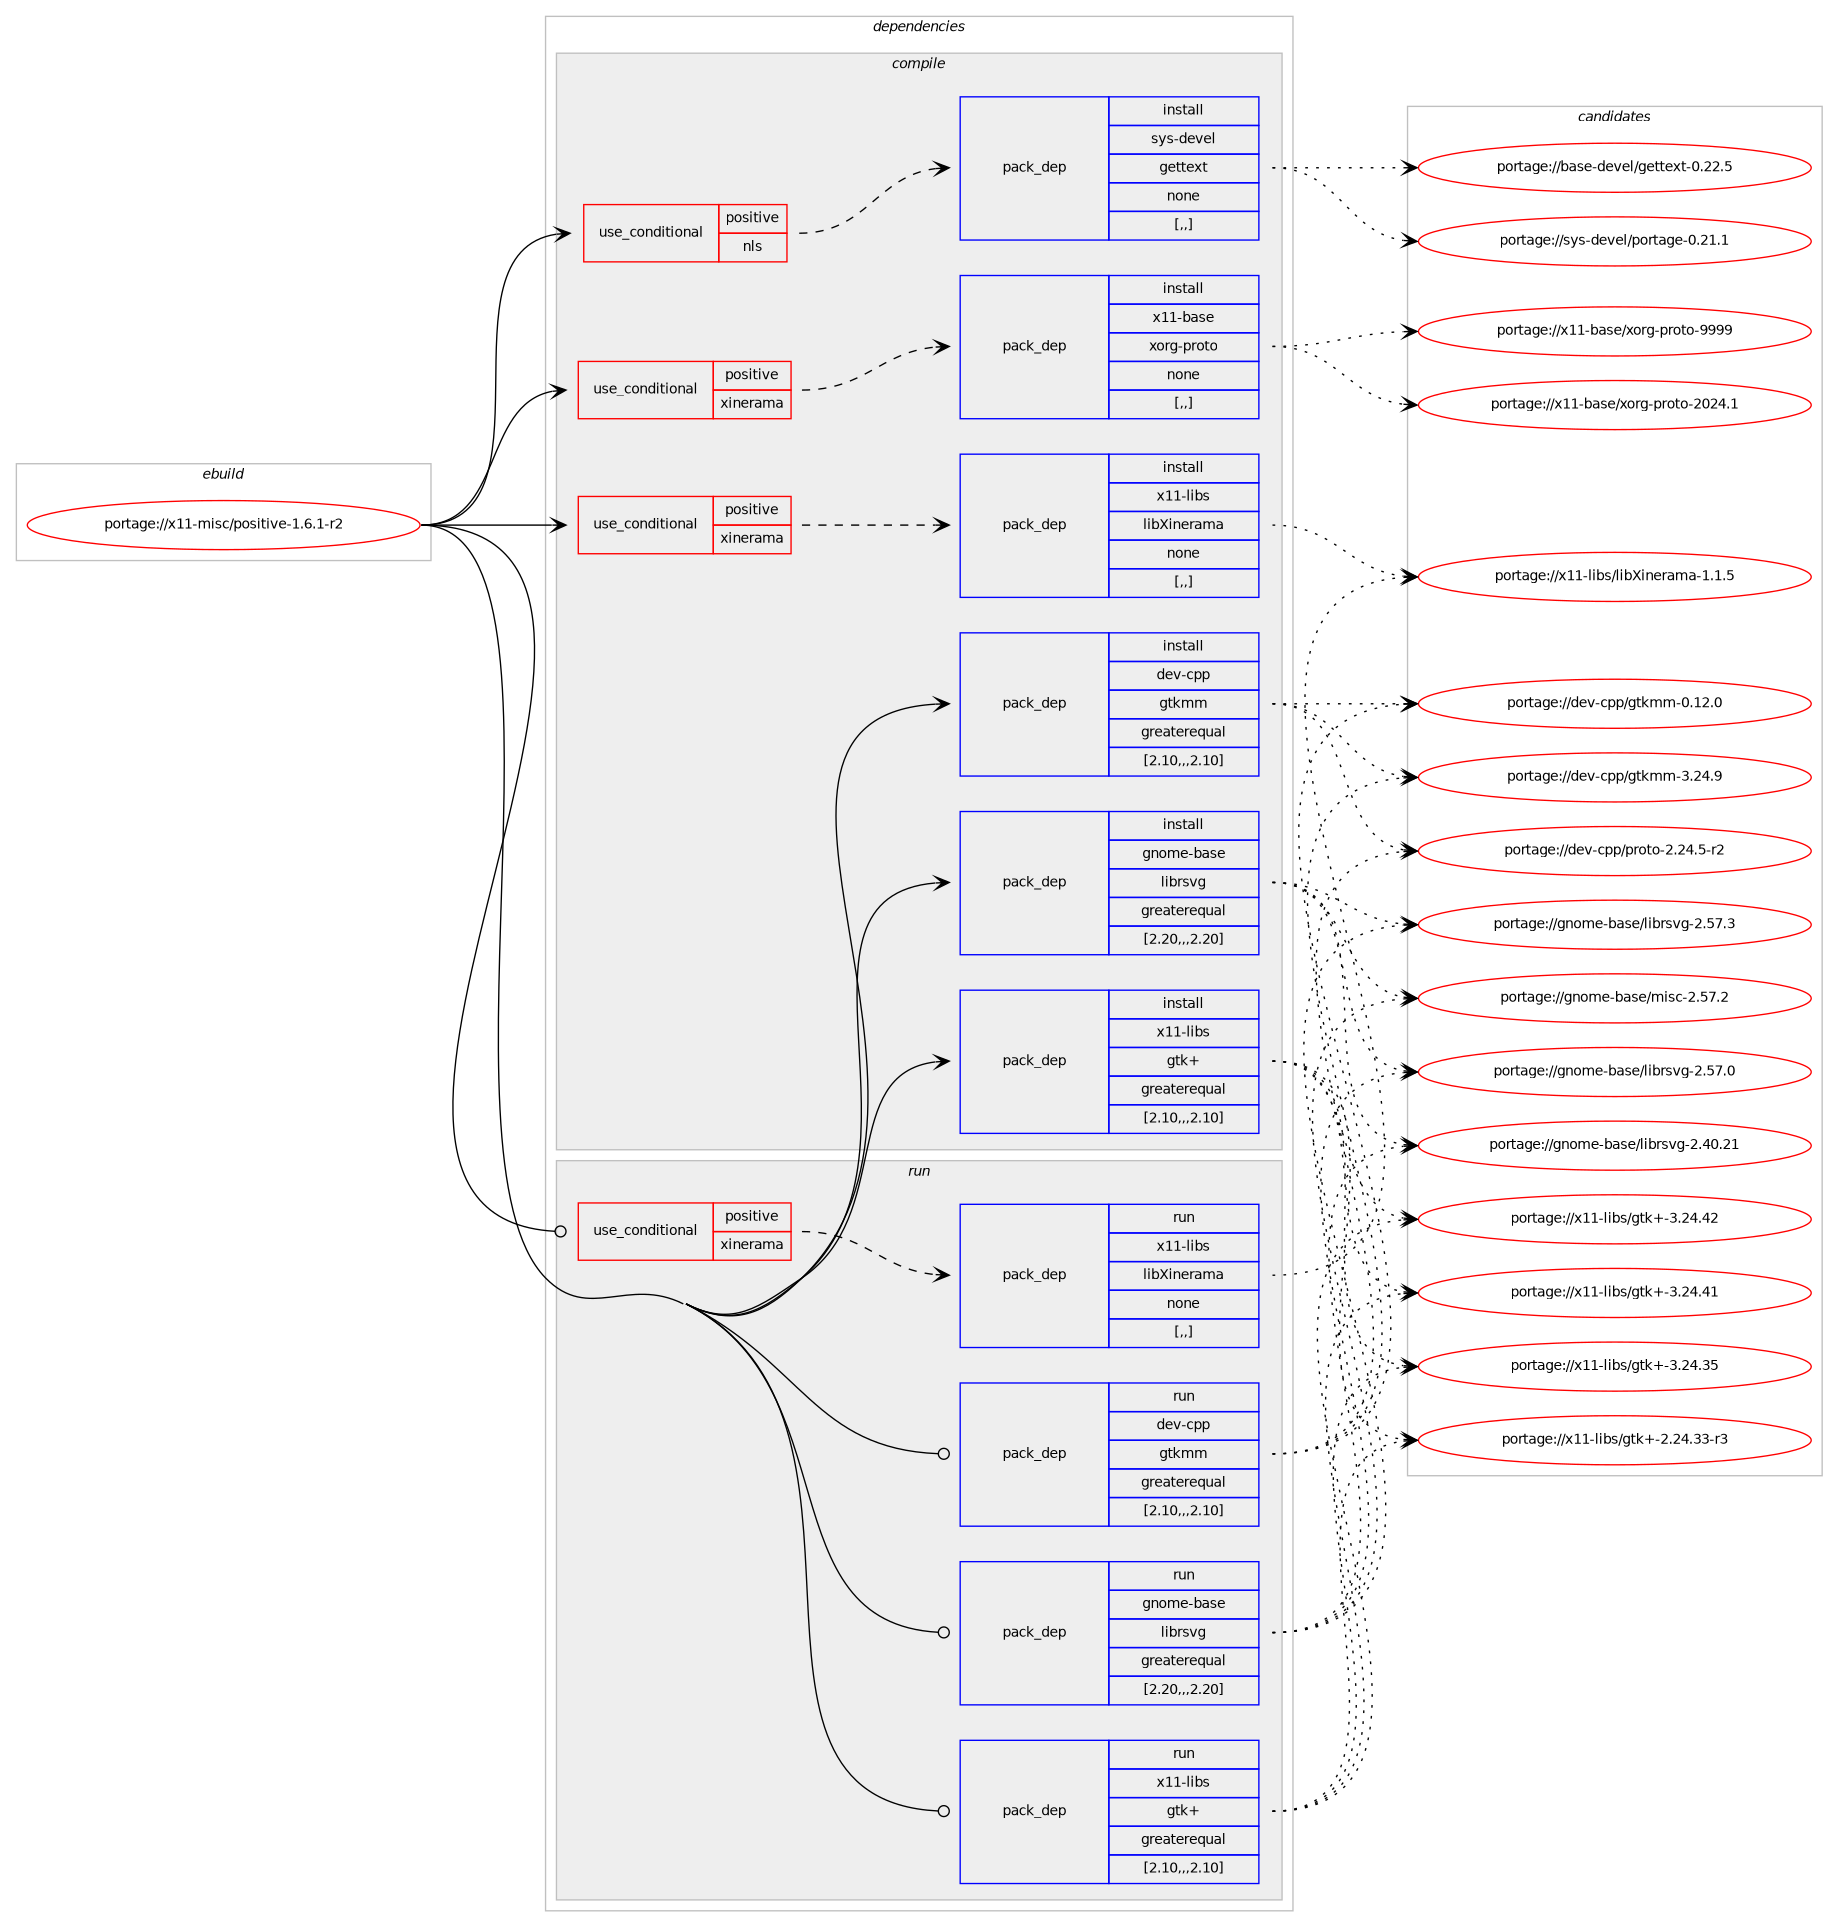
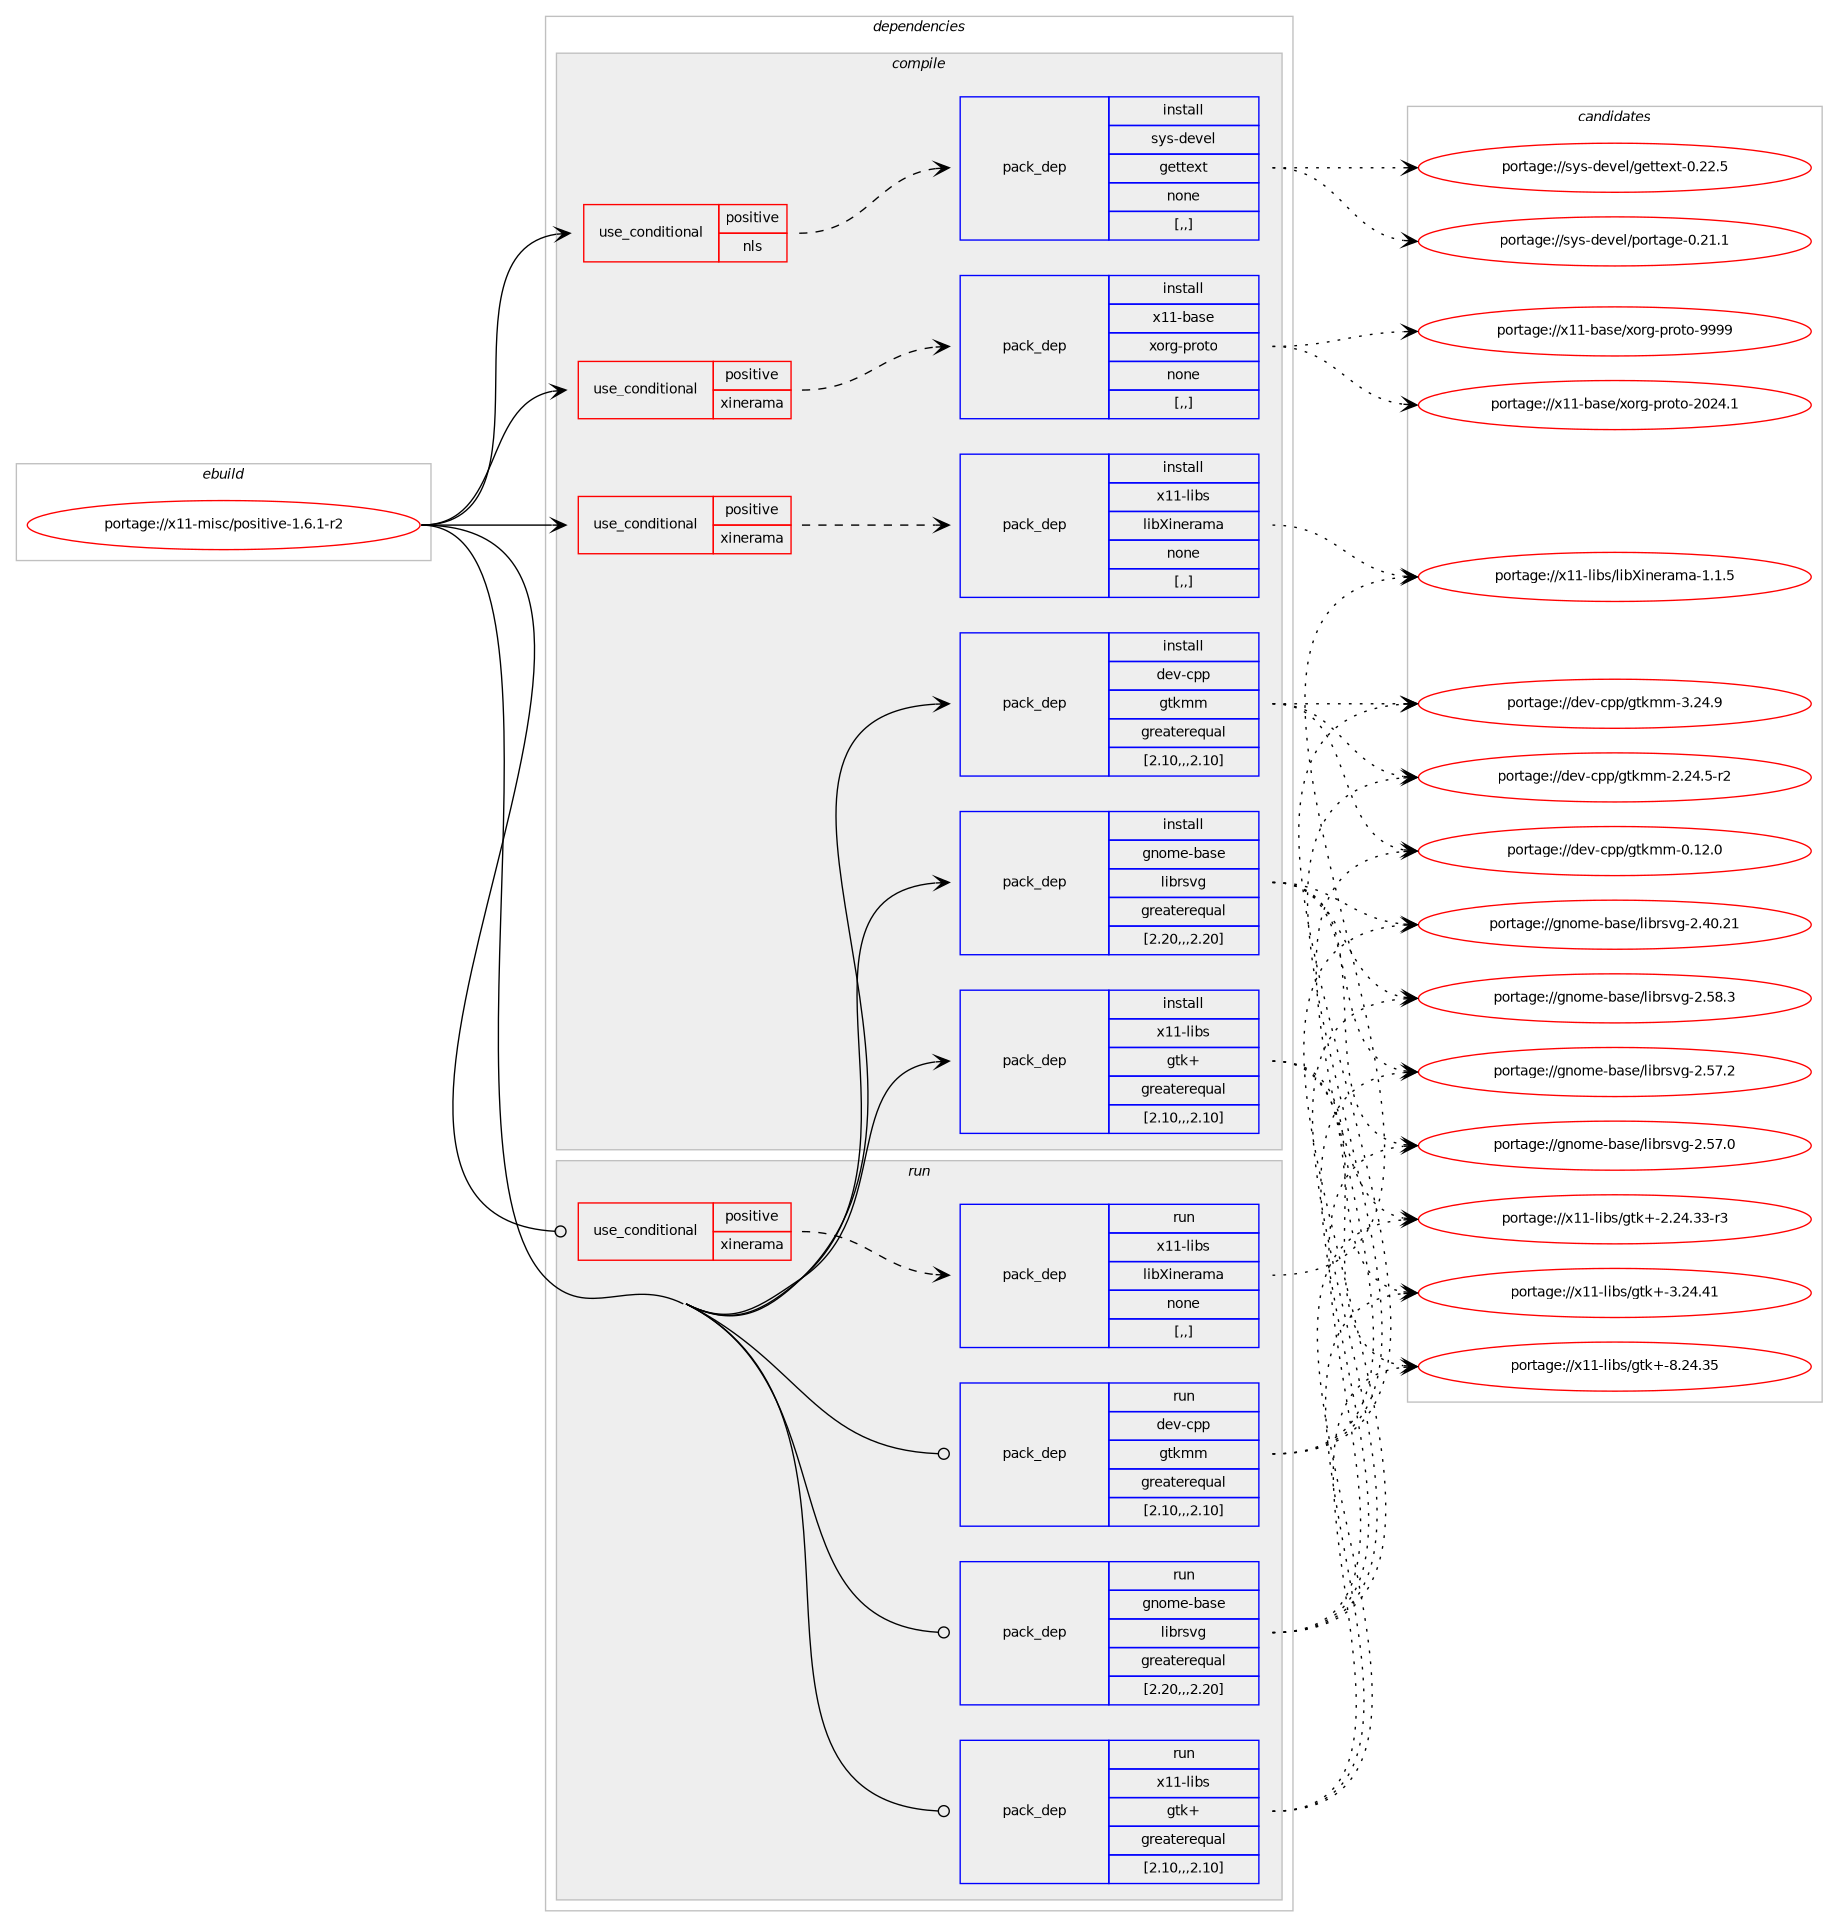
node "portage://base-devel/gettext-0.22.5": label "portage://base-devel/gettext-0.22.5" -> "portage://sys-devel/gettext-0.22.5"
node "portage://dev-cpp/proto-2.24.5-r2": label "portage://dev-cpp/proto-2.24.5-r2" -> "portage://dev-cpp/gtkmm-2.24.5-r2"
node "portage://gnome-base/librsvg-2.57.3": label "portage://gnome-base/librsvg-2.57.3" -> "portage://gnome-base/librsvg-2.58.3"
node "portage://gnome-base/misc-2.57.2": label "portage://gnome-base/misc-2.57.2" -> "portage://gnome-base/librsvg-2.57.2"
node "portage://x11-libs/gtk+-3.24.42": removed
node "portage://x11-libs/gtk+-3.24.35": label "portage://x11-libs/gtk+-3.24.35" -> "portage://x11-libs/gtk+-8.24.35"
